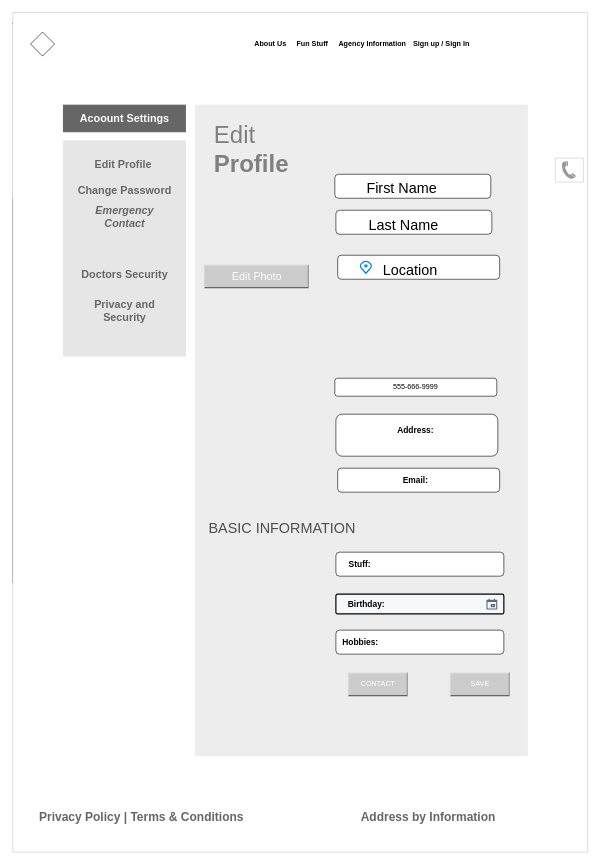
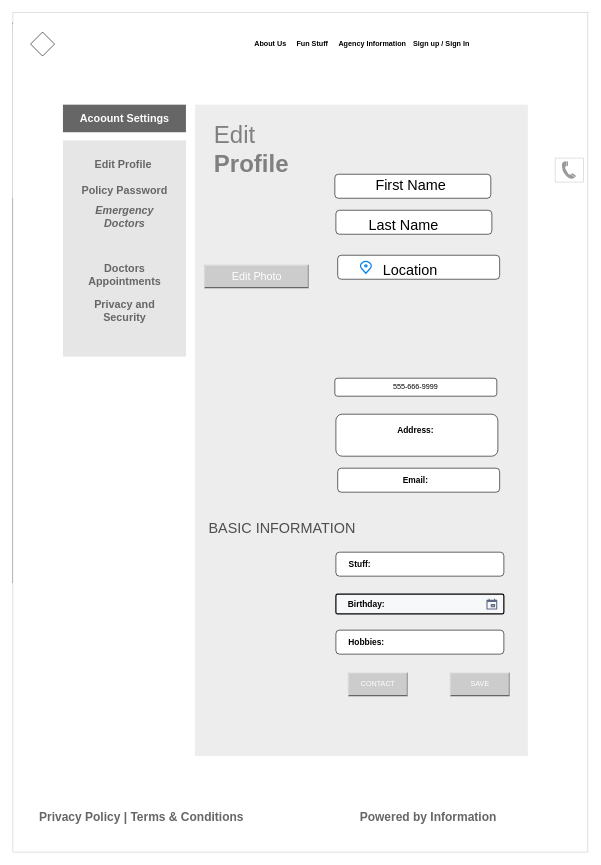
node "First Name": moved (402, 188) -> (411, 185)
node "Change Password": label "Change Password" -> "Policy Password"
node "Emergency Contact": label "Emergency Contact" -> "Emergency Doctors"
node "Doctors Security": label "Doctors Security" -> "Doctors Appointments"
node "Hobbies:": moved (360, 642) -> (366, 642)
node "Address by Information": label "Address by Information" -> "Powered by Information"
